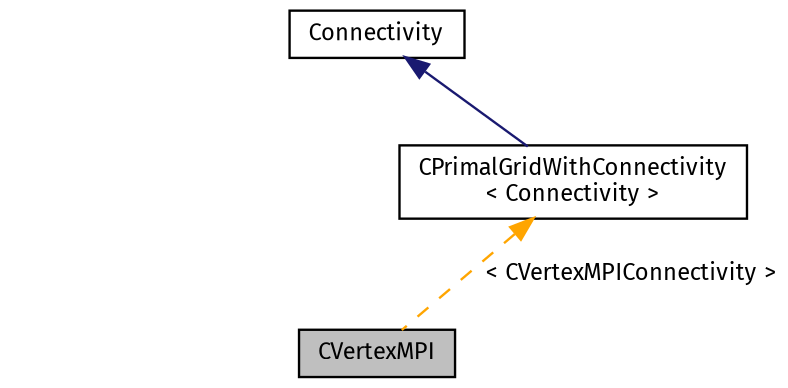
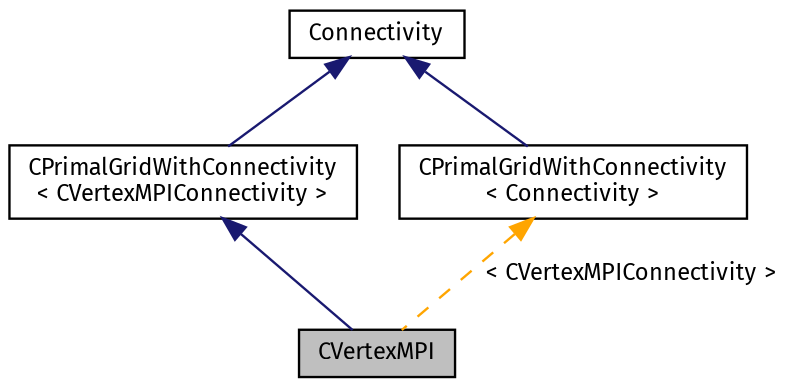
node "CPrimalGridWithConnectivity < CVertexMPIConnectivity >": added
